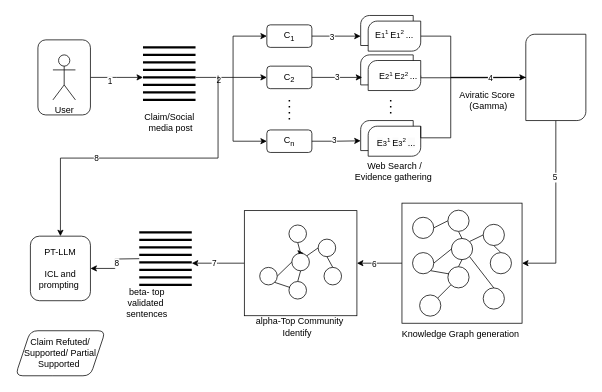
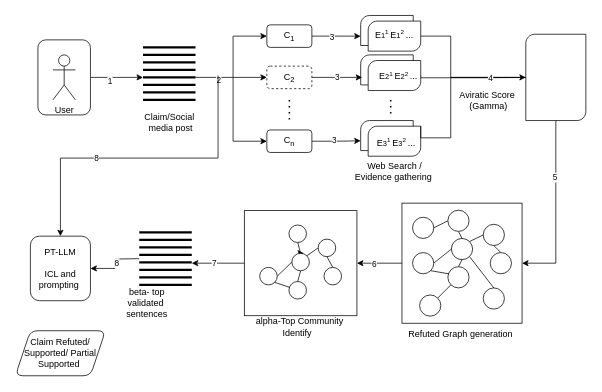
node "C2": style solid -> dashed
node "Knowledge Graph generation": label "Knowledge Graph generation" -> "Refuted Graph generation"
